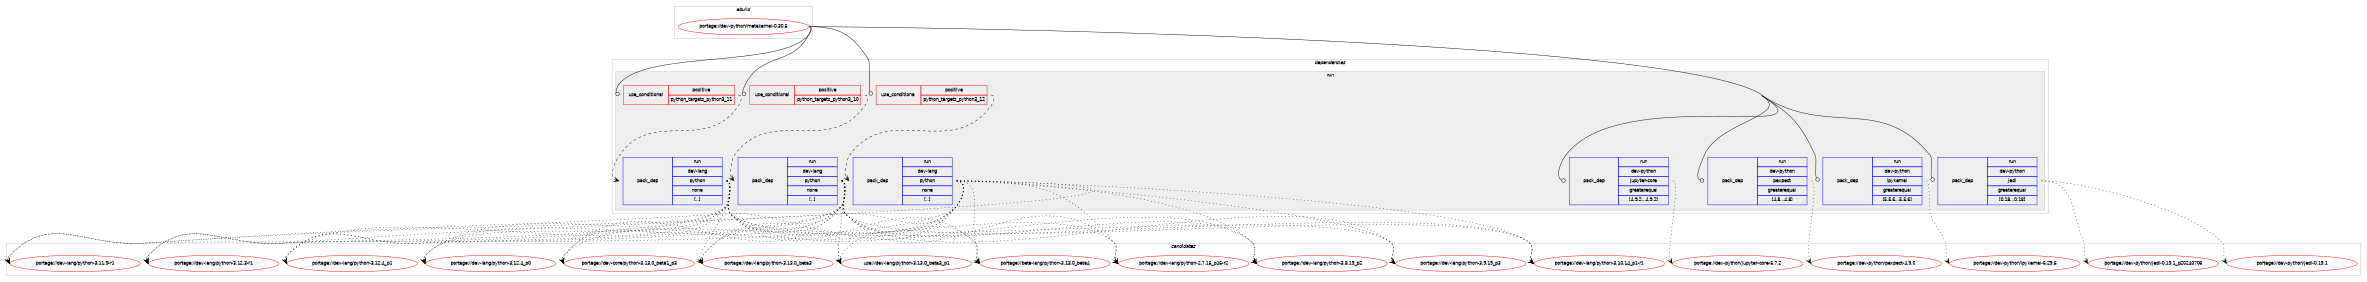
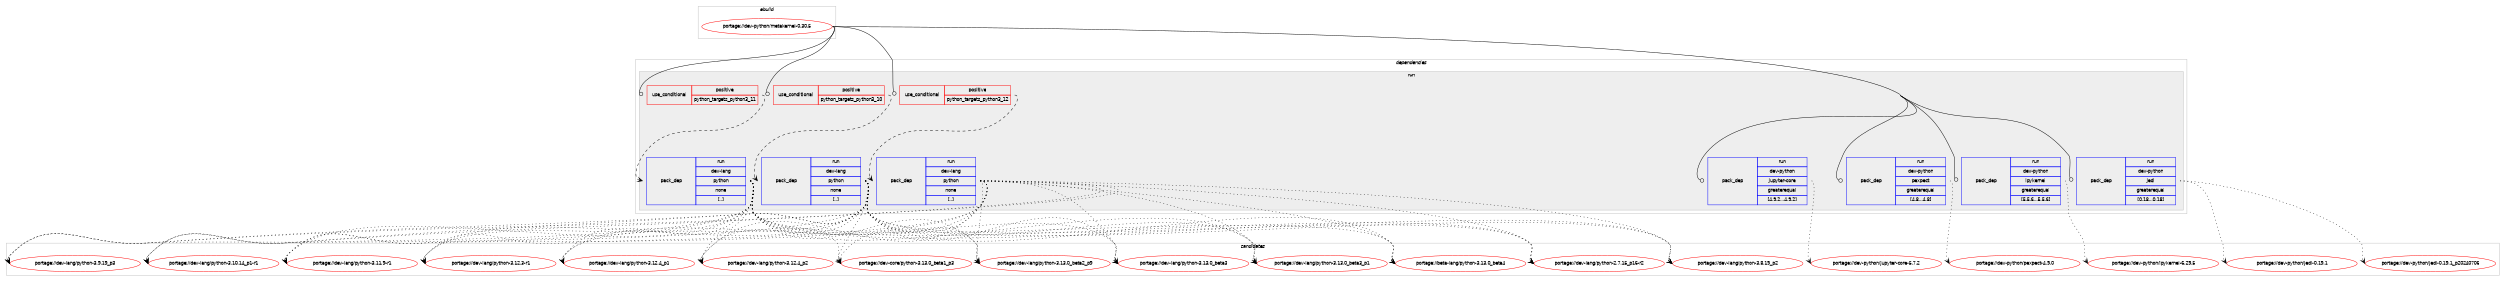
node "portage://dev-lang/python-3.12.4_p0": label "portage://dev-lang/python-3.12.4_p0" -> "portage://dev-lang/python-3.12.4_p2"
node "use://dev-lang/python-3.13.0_beta3_p1": label "use://dev-lang/python-3.13.0_beta3_p1" -> "portage://dev-lang/python-3.13.0_beta3_p1"
node "portage://dev-lang/python-3.13.0_beta2_p9": added
